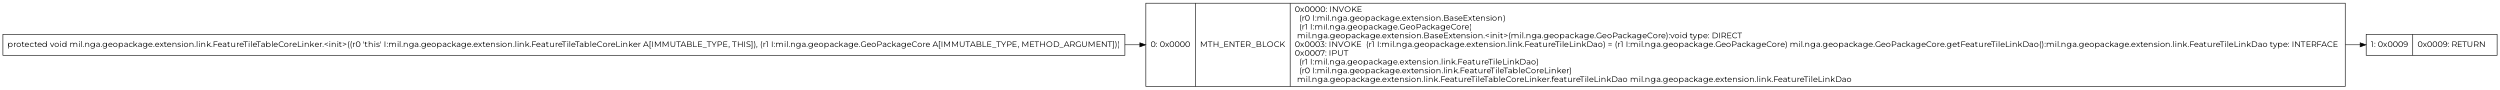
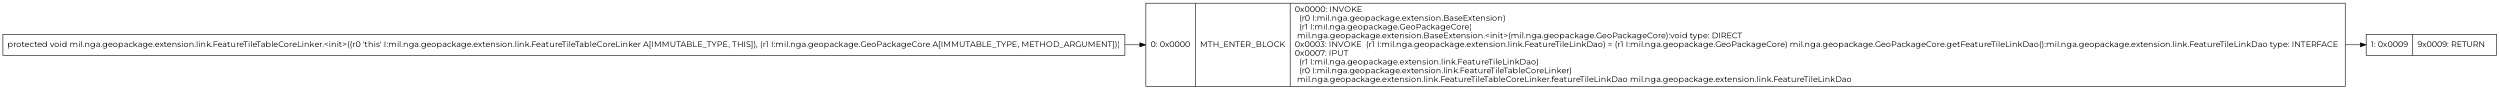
node "1: 0x0009": text "0x0009: RETURN" -> "9x0009: RETURN"
